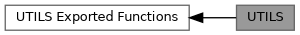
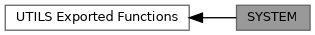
node "UTILS": label "UTILS" -> "SYSTEM"
